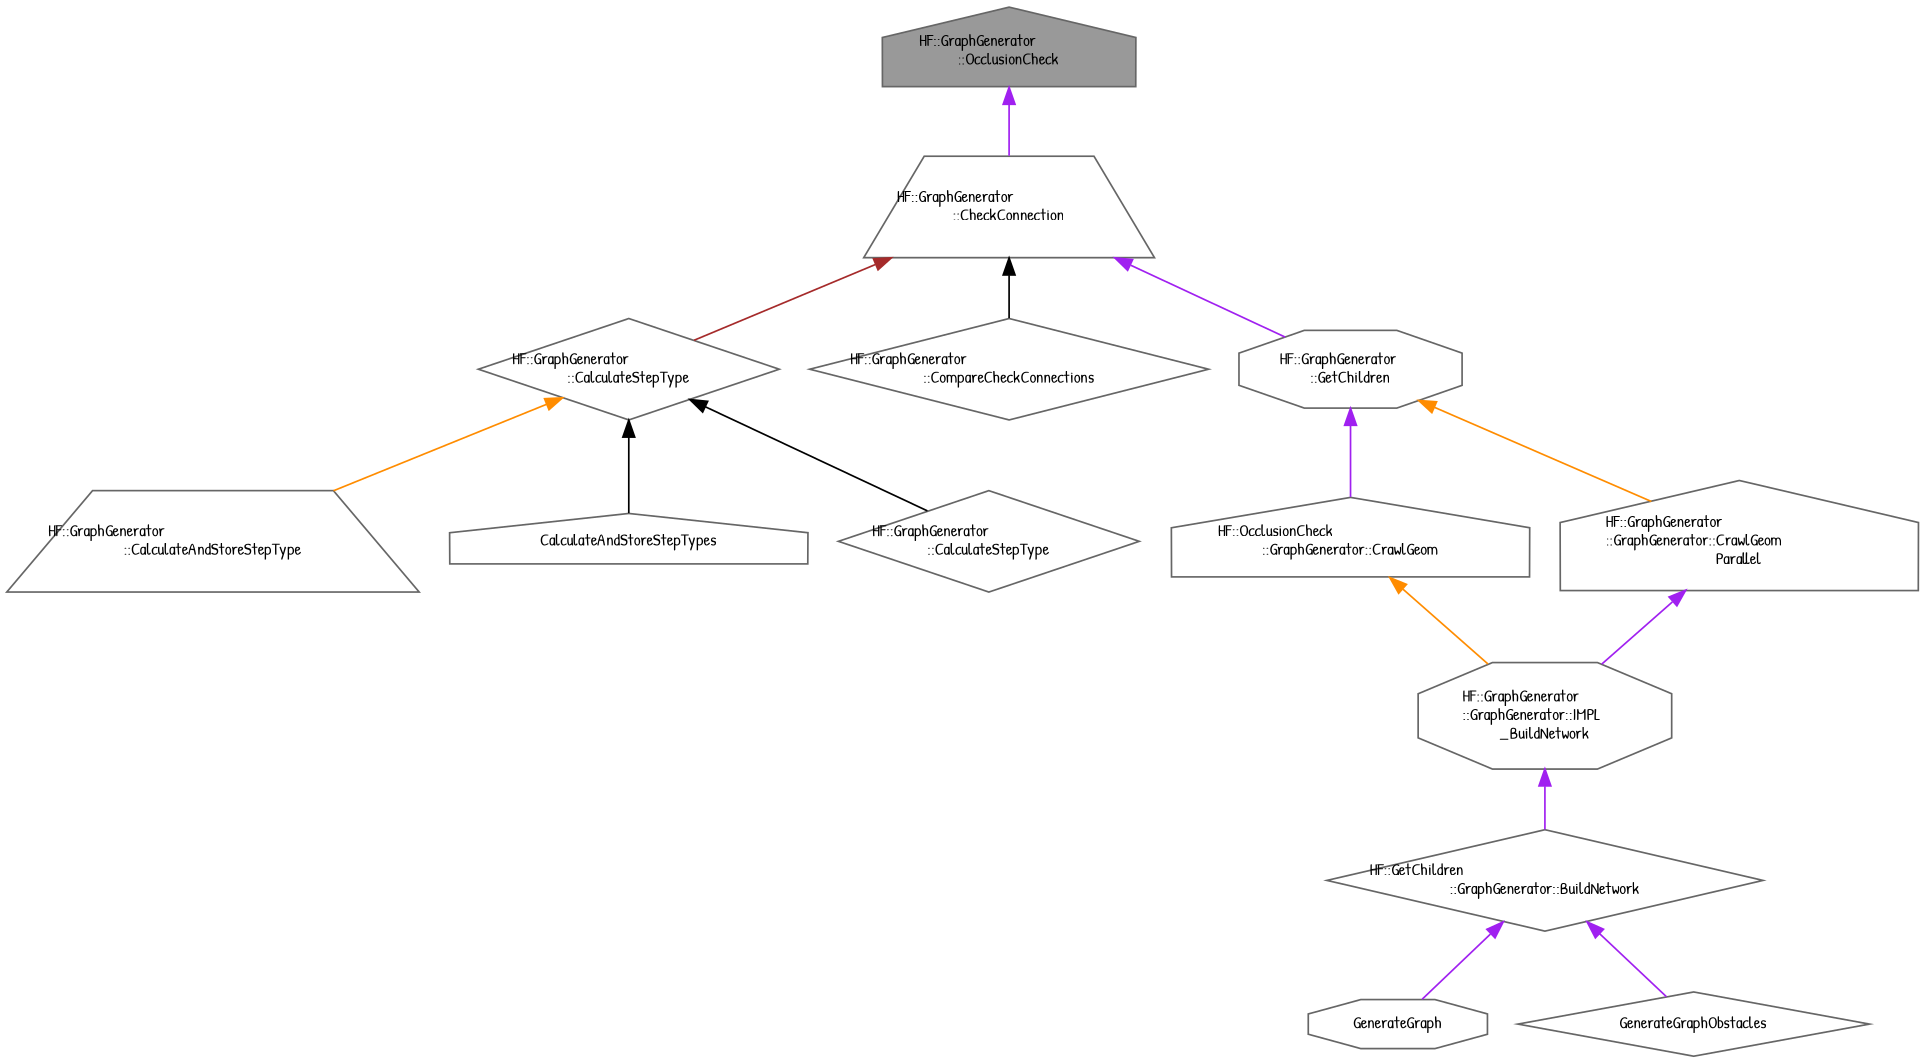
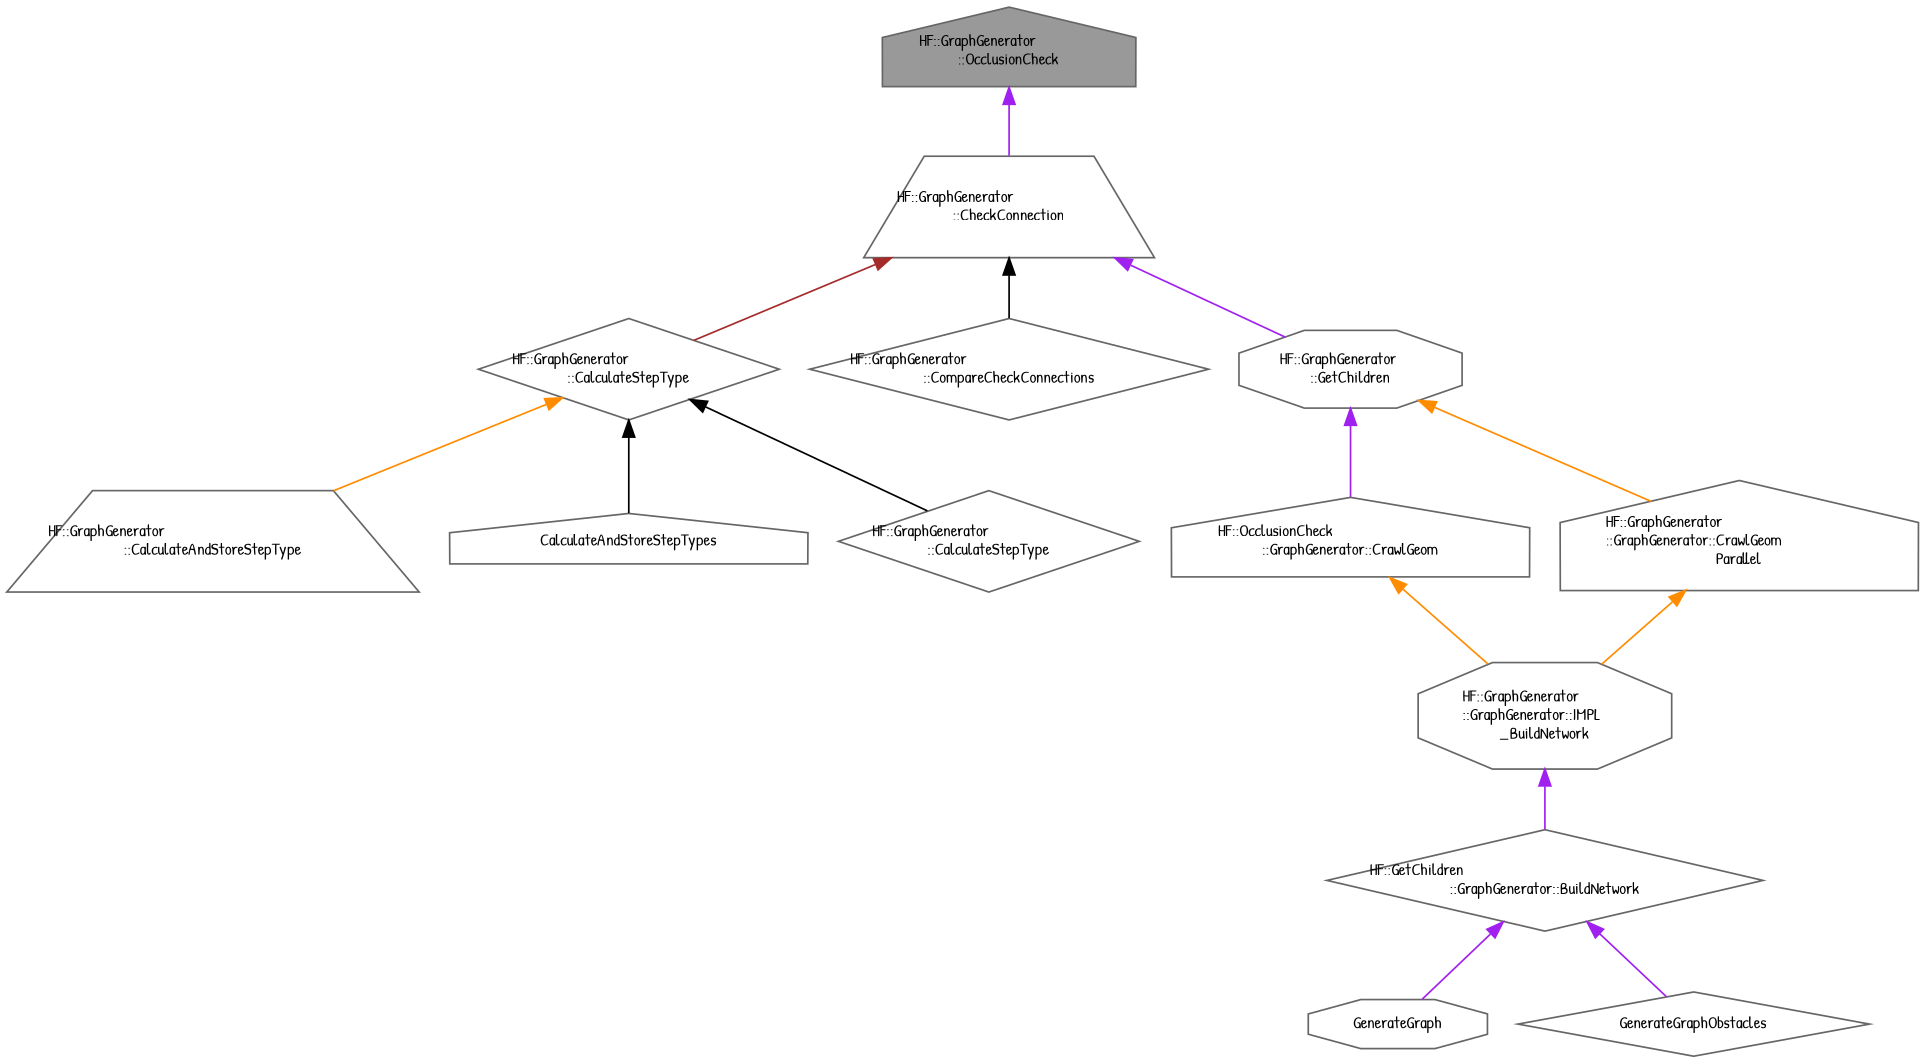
edge "HF::GraphGenerator ::GraphGenerator::IMPL _BuildNetwork" -> "HF::GraphGenerator ::GraphGenerator::CrawlGeom Parallel": color purple -> darkorange
